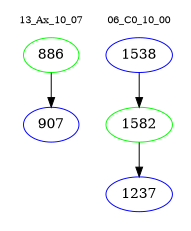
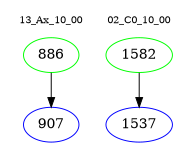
cluster "13_Ax_10_07": label "13_Ax_10_07" -> "13_Ax_10_00"
cluster "06_C0_10_00": label "06_C0_10_00" -> "02_C0_10_00"
node "1538": removed
node "1237": label "1237" -> "1537"
